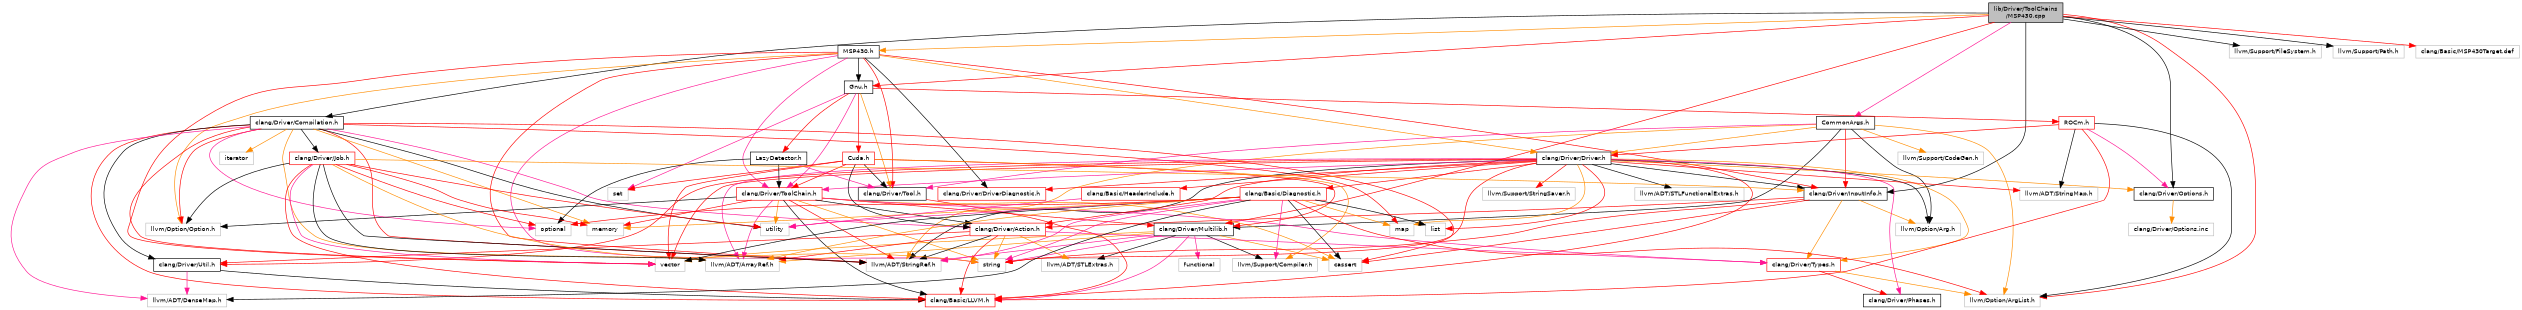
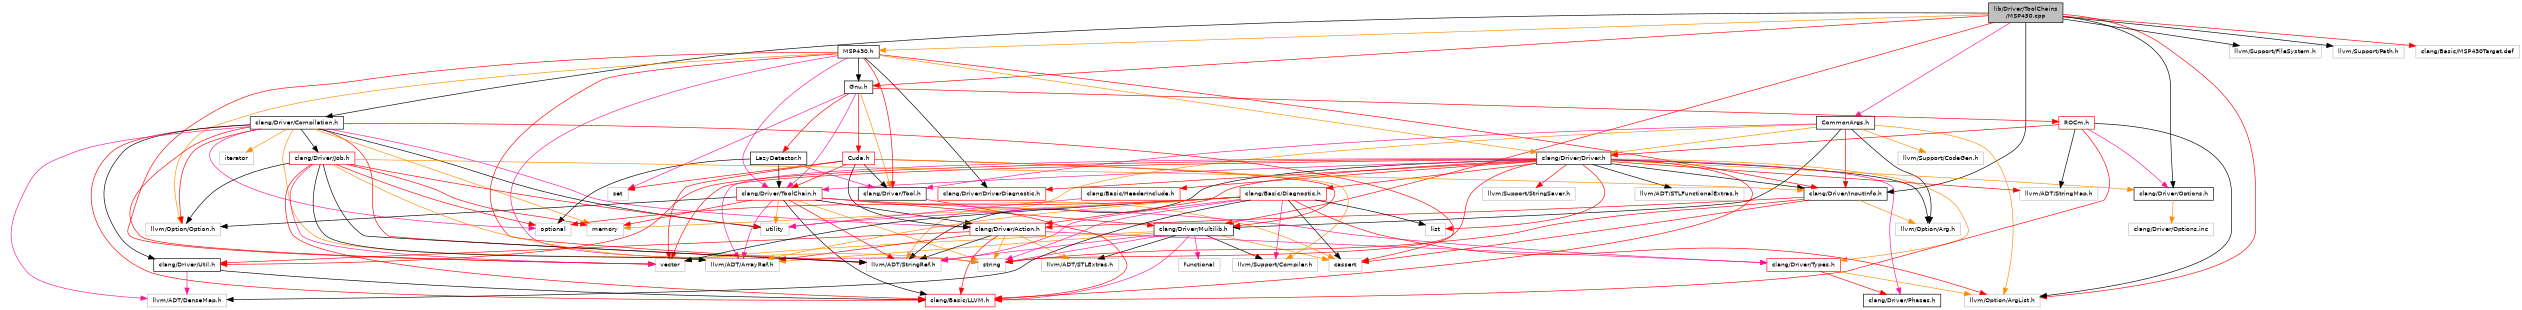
edge "clang/Driver/InputInfo.h" -> "clang/Driver/Types.h": removed
node "map": removed
